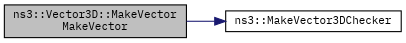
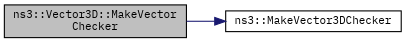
node "ns3::Vector3D::MakeVector MakeVector": label "ns3::Vector3D::MakeVector MakeVector" -> "ns3::Vector3D::MakeVector Checker"
